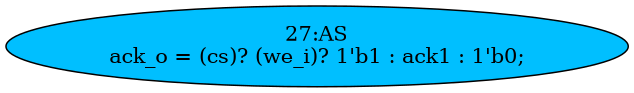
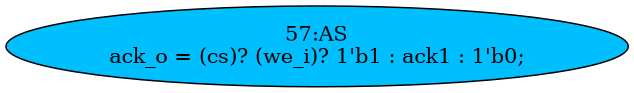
node "27:AS ack_o = (cs)? (we_i)? 1'b1 : ack1 : 1'b0;": label "27:AS ack_o = (cs)? (we_i)? 1'b1 : ack1 : 1'b0;" -> "57:AS ack_o = (cs)? (we_i)? 1'b1 : ack1 : 1'b0;"
